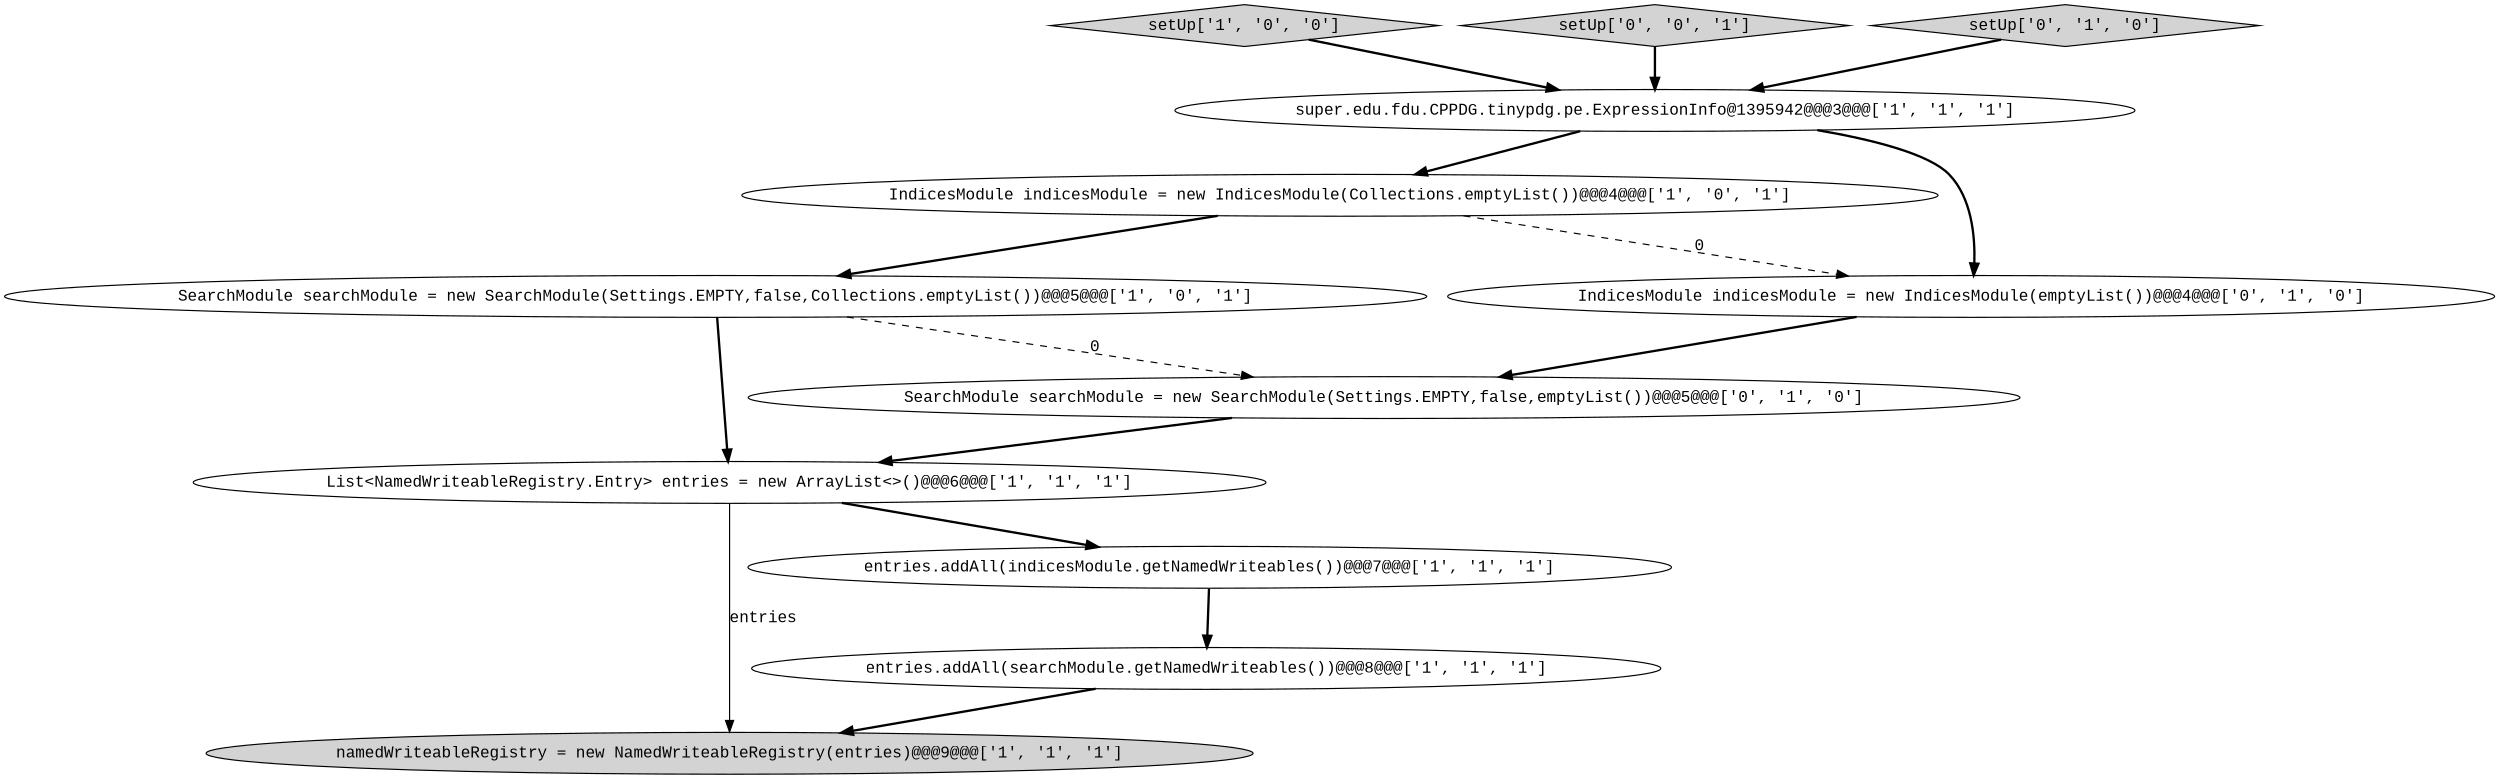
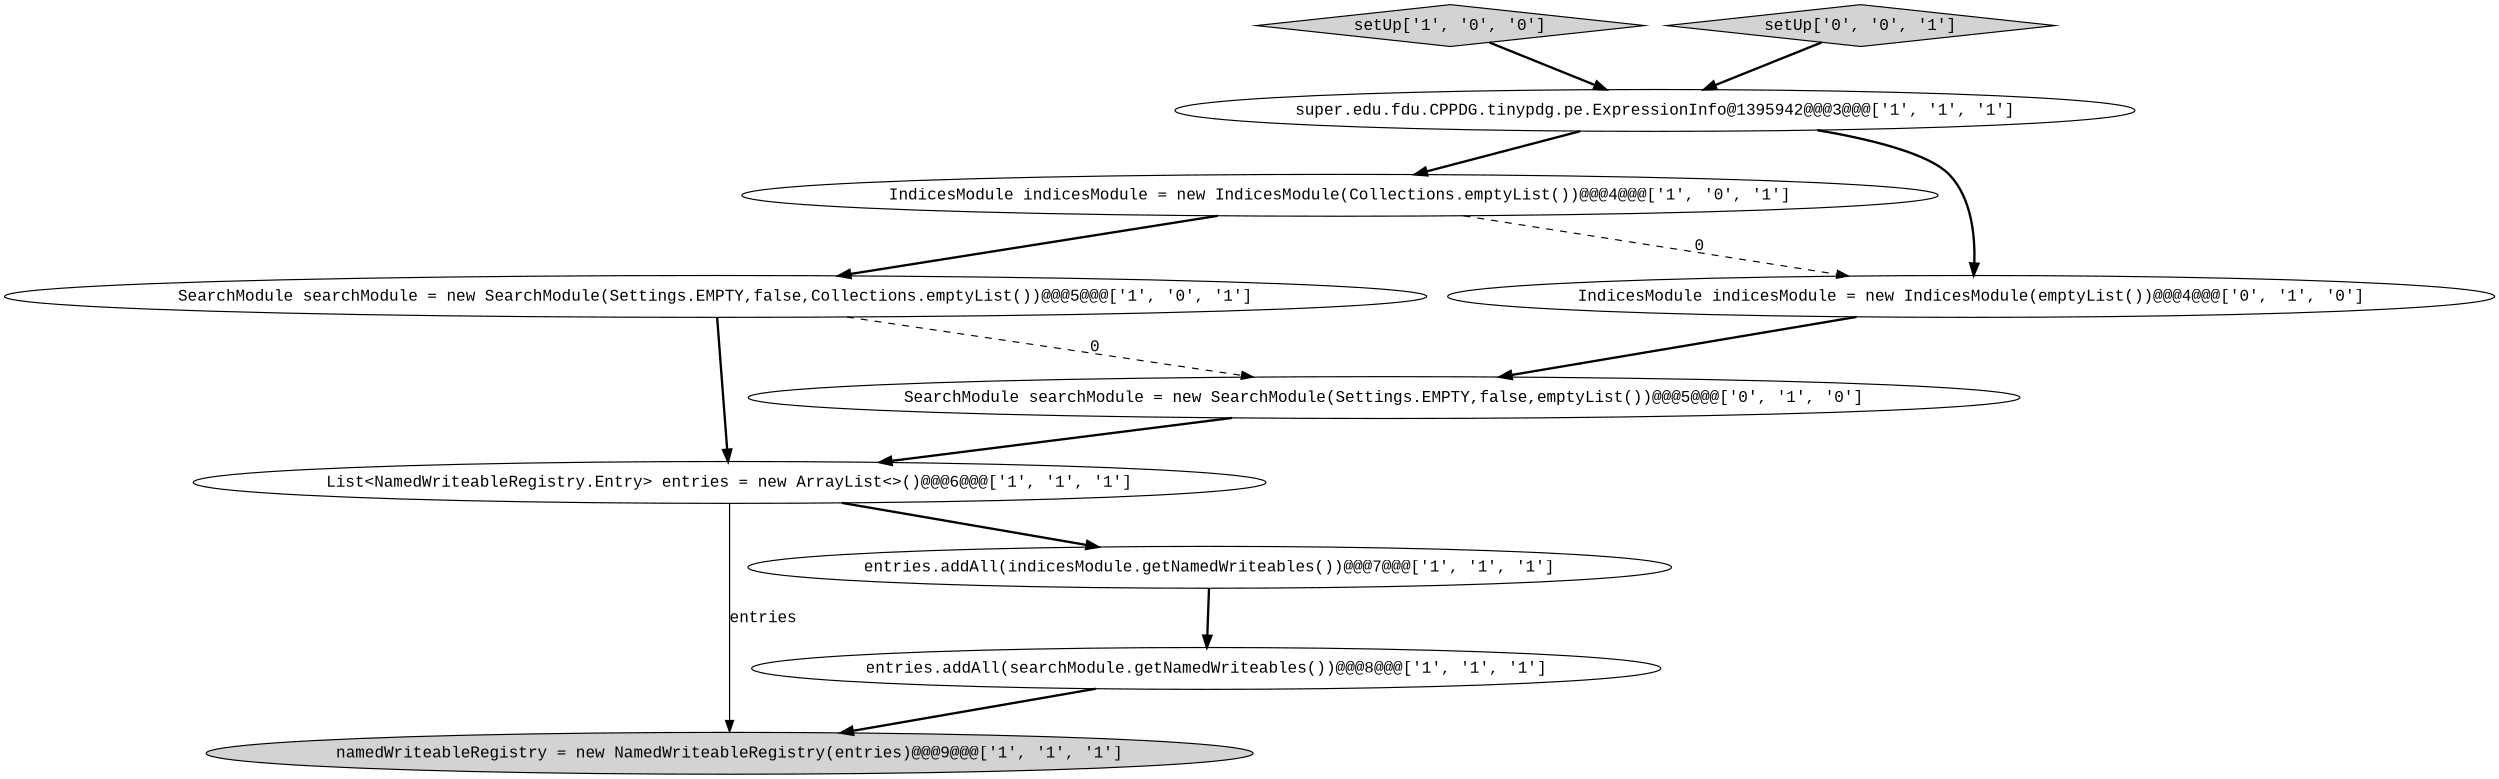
node "setUp['0', '1', '0']": removed
